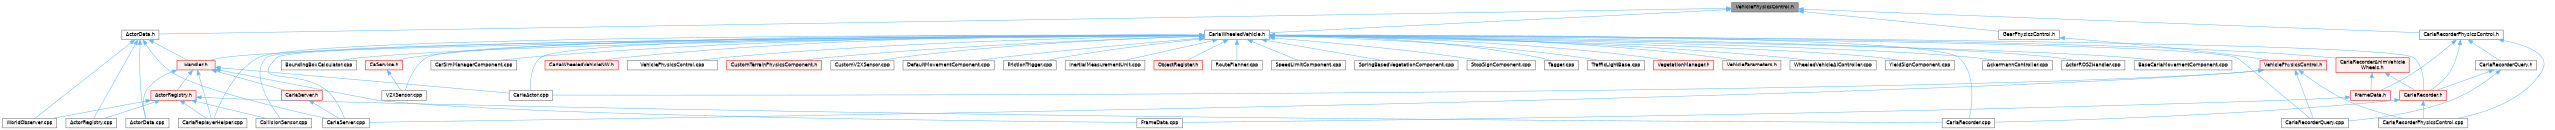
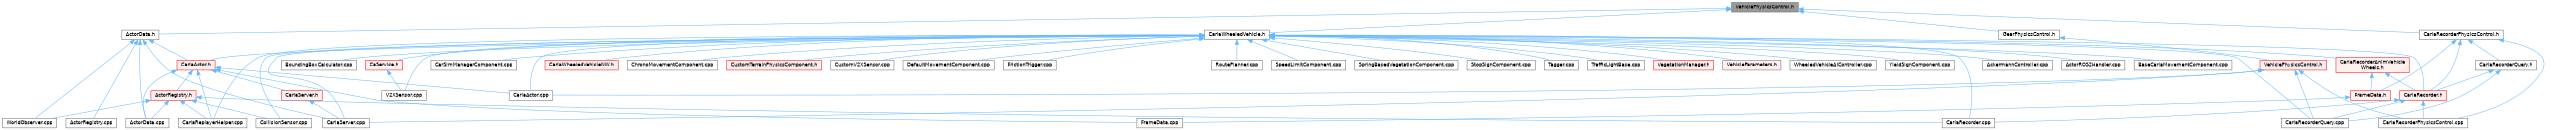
node "Handler.h": label "Handler.h" -> "CarlaActor.h"
node "VehiclePhysicsControl.cpp": label "VehiclePhysicsControl.cpp" -> "ChronoMovementComponent.cpp"
node "InertialMeasurementUnit.cpp": removed
node "ObjectRegister.h": removed
edge "ActorRegistry.cpp" -> "ActorRegistry.h": now "ActorData.cpp" -> "ActorRegistry.h"
edge "CarlaRecorderQuery.cpp" -> "CarlaRecorder.h": added
